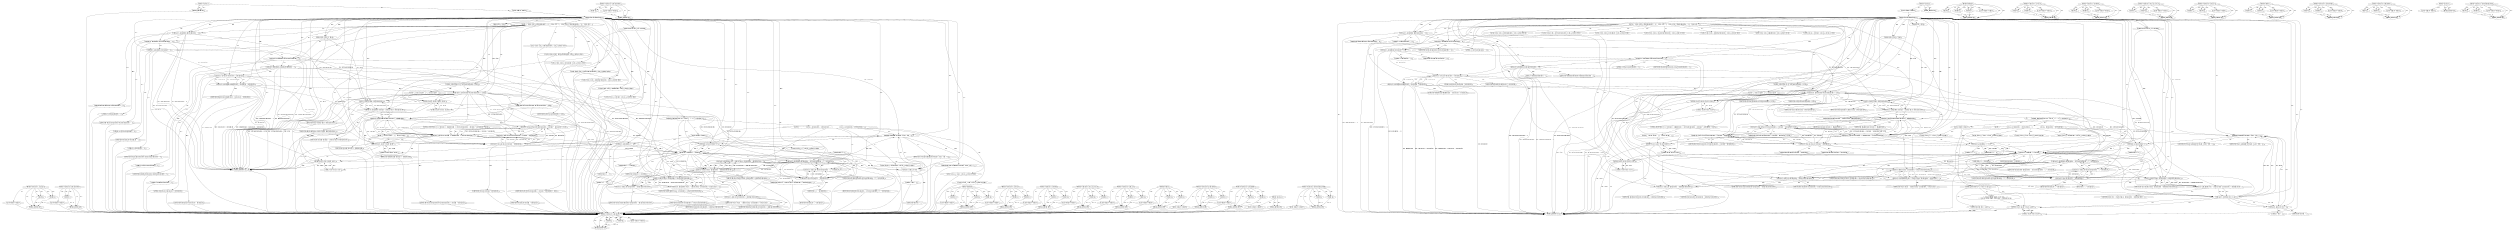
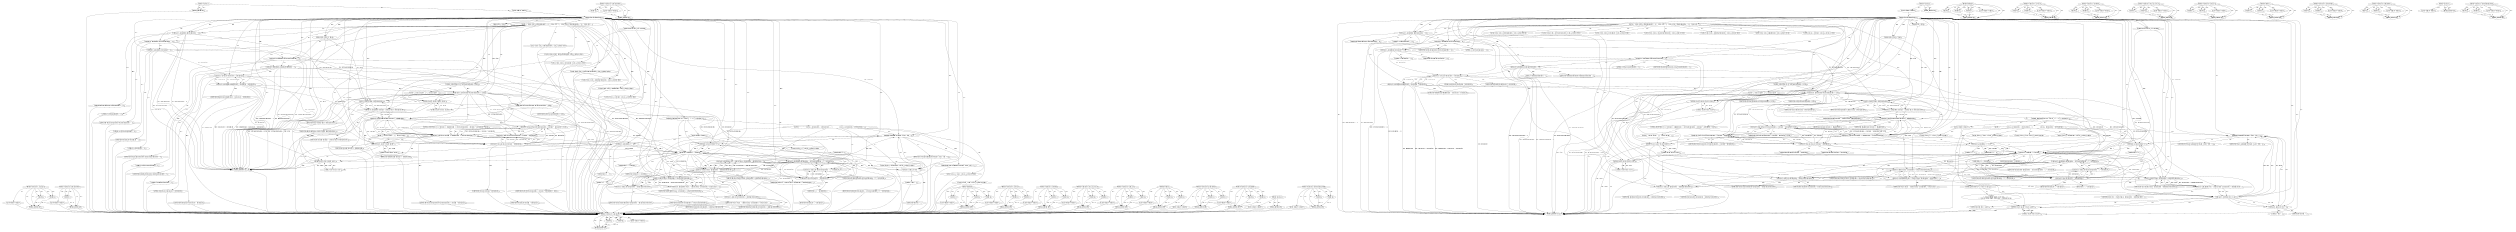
edge "(CONTROL_STRUCTURE,IF,if (end < start))" -> "(IDENTIFIER,end,end < start)": now "(<operator>.lessThan,end < start)" -> "(IDENTIFIER,end,end < start)"
